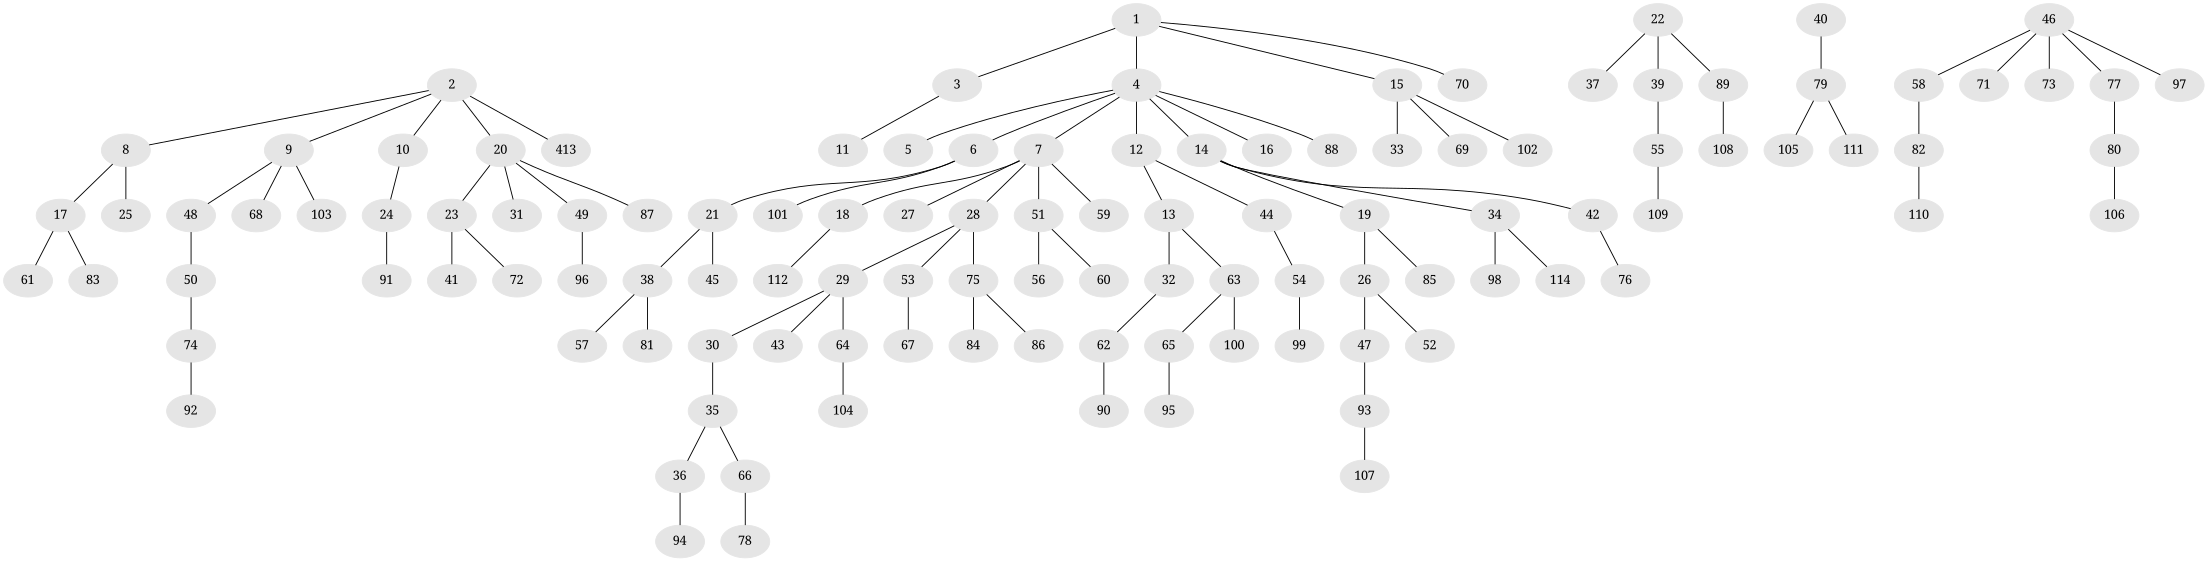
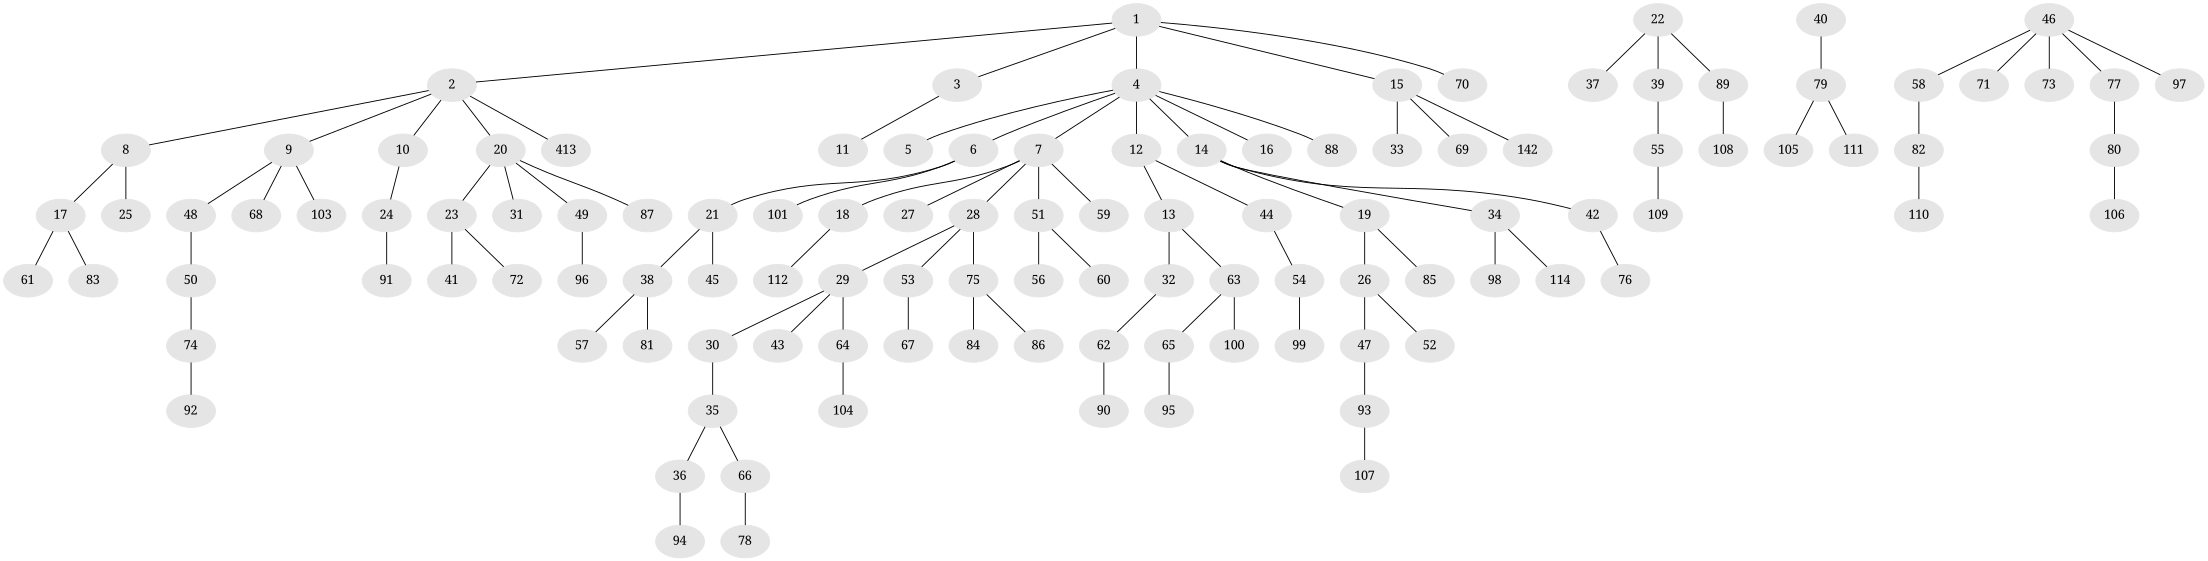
edge "1" -- "2": added
node "102": label "102" -> "142"
